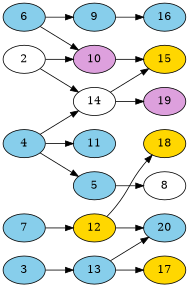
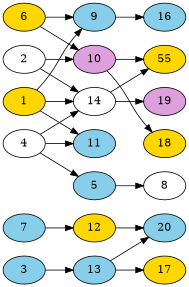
node "6": fillcolor skyblue -> gold
node "15": label "15" -> "55"
node "1": added
node "4": fillcolor skyblue -> white
edge "12" -> "18": now "10" -> "18"
